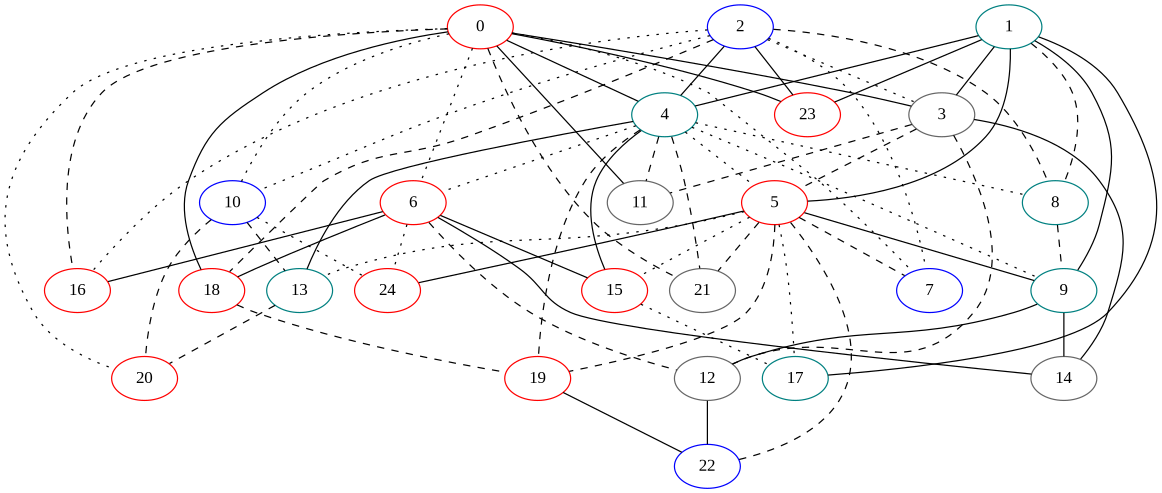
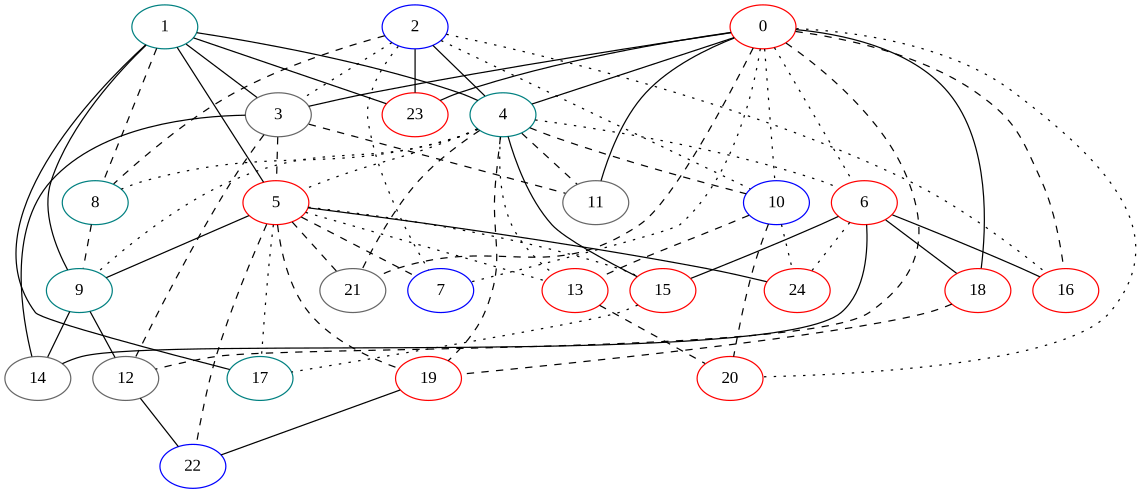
edge "2" -- "18": removed
edge "4" -- "13": style solid -> dotted
edge "4" -- "10": added
node "13": color teal -> red
edge "6" -- "12": now "0" -- "12"
